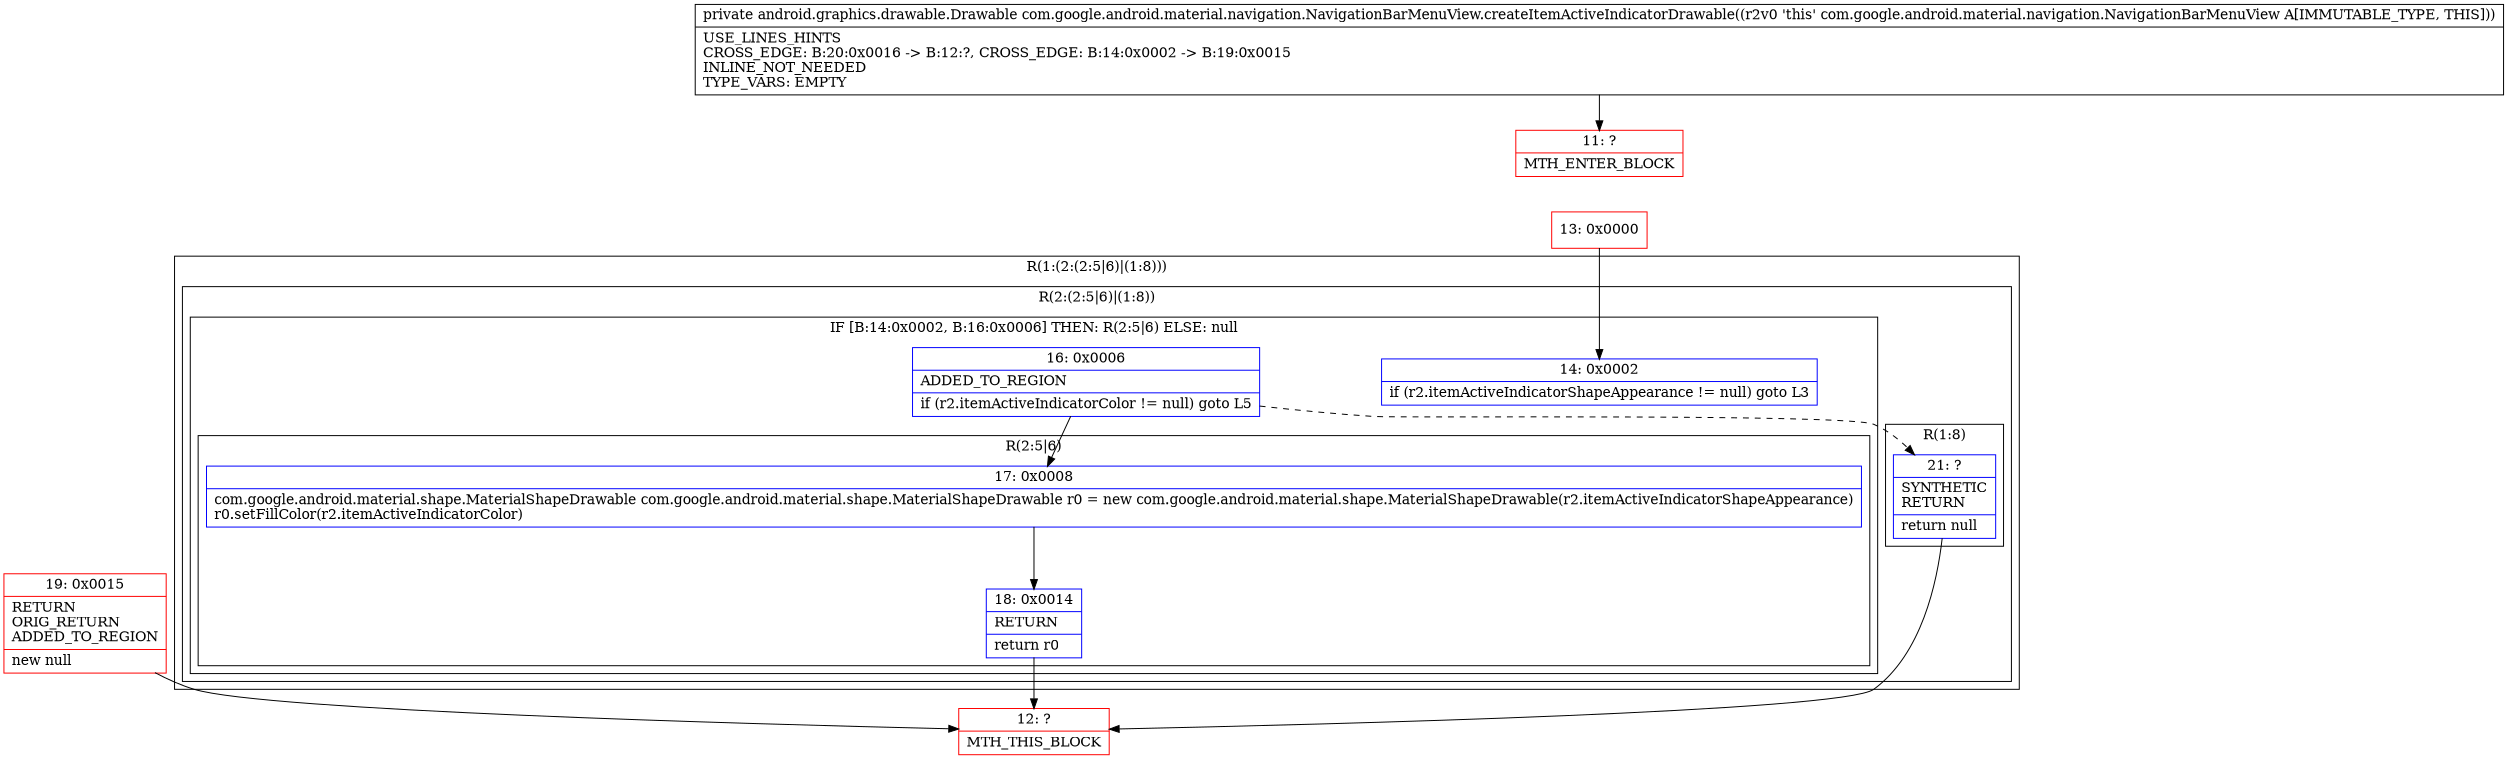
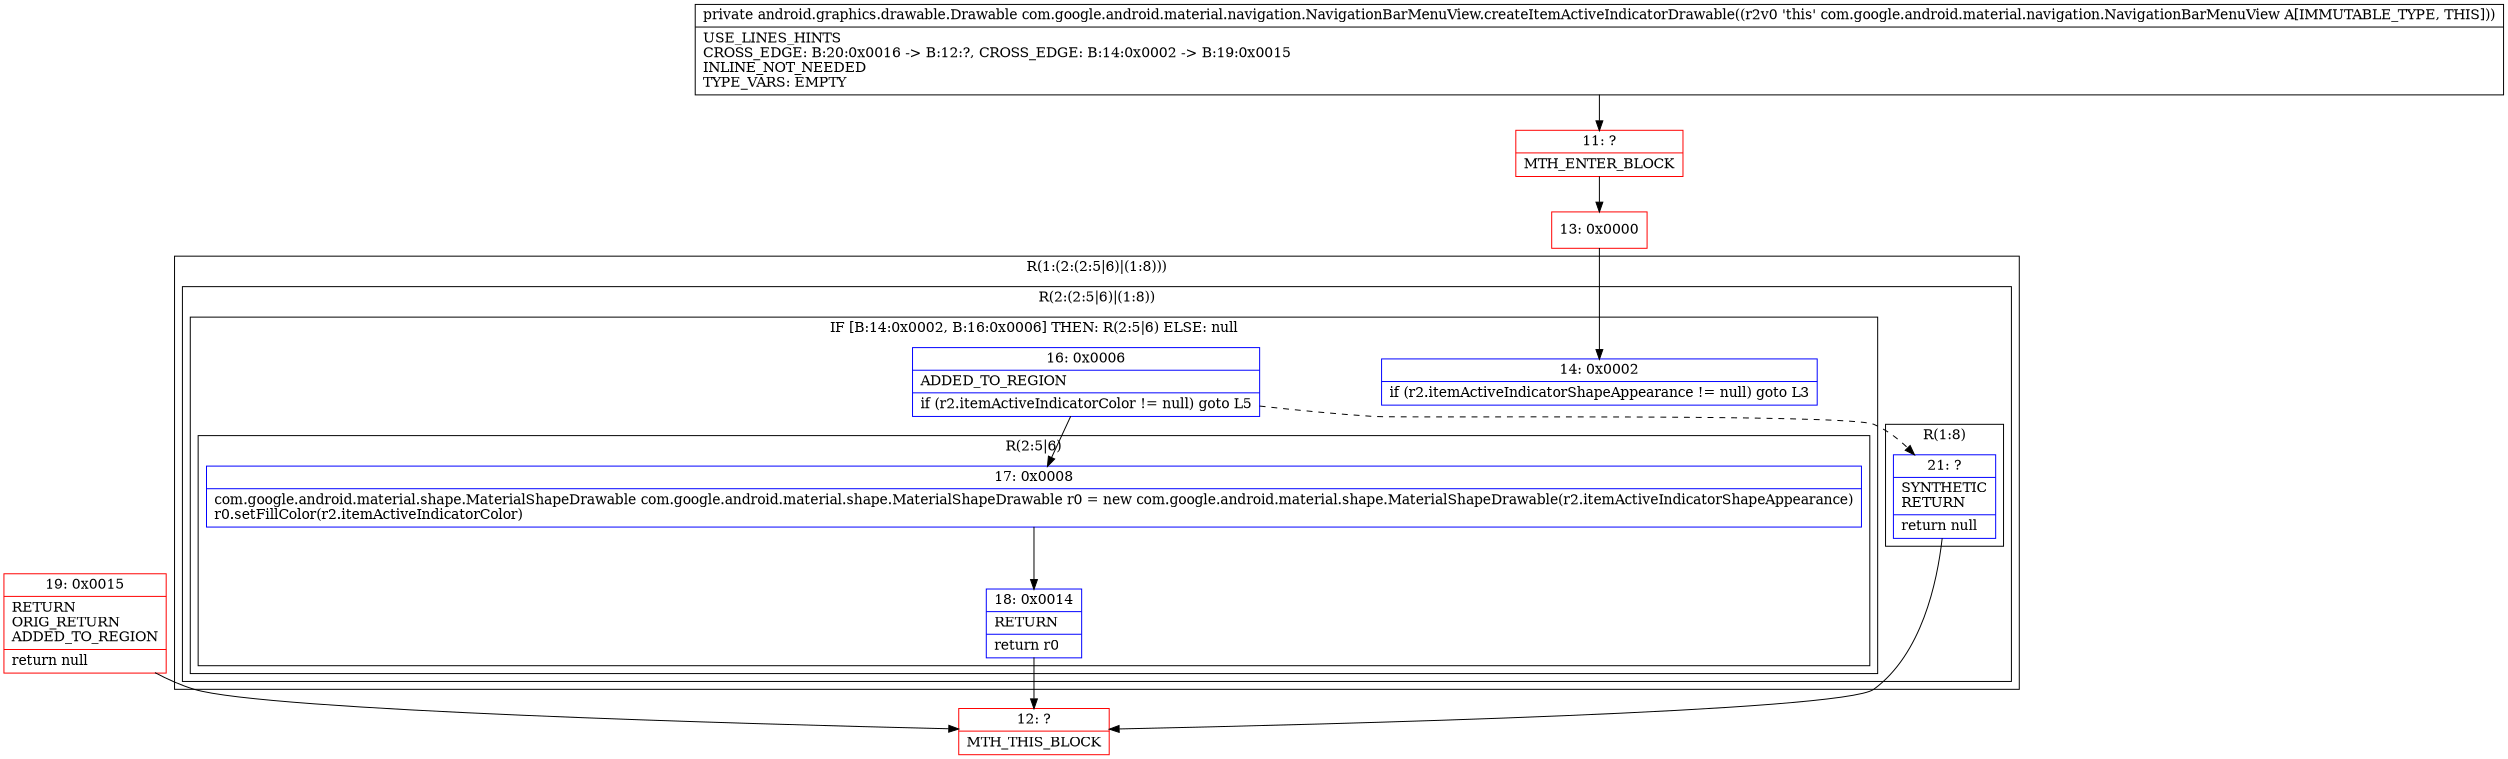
edge "11: ?" -> "13: 0x0000": added
node "19: 0x0015": text "new null" -> "return null"
